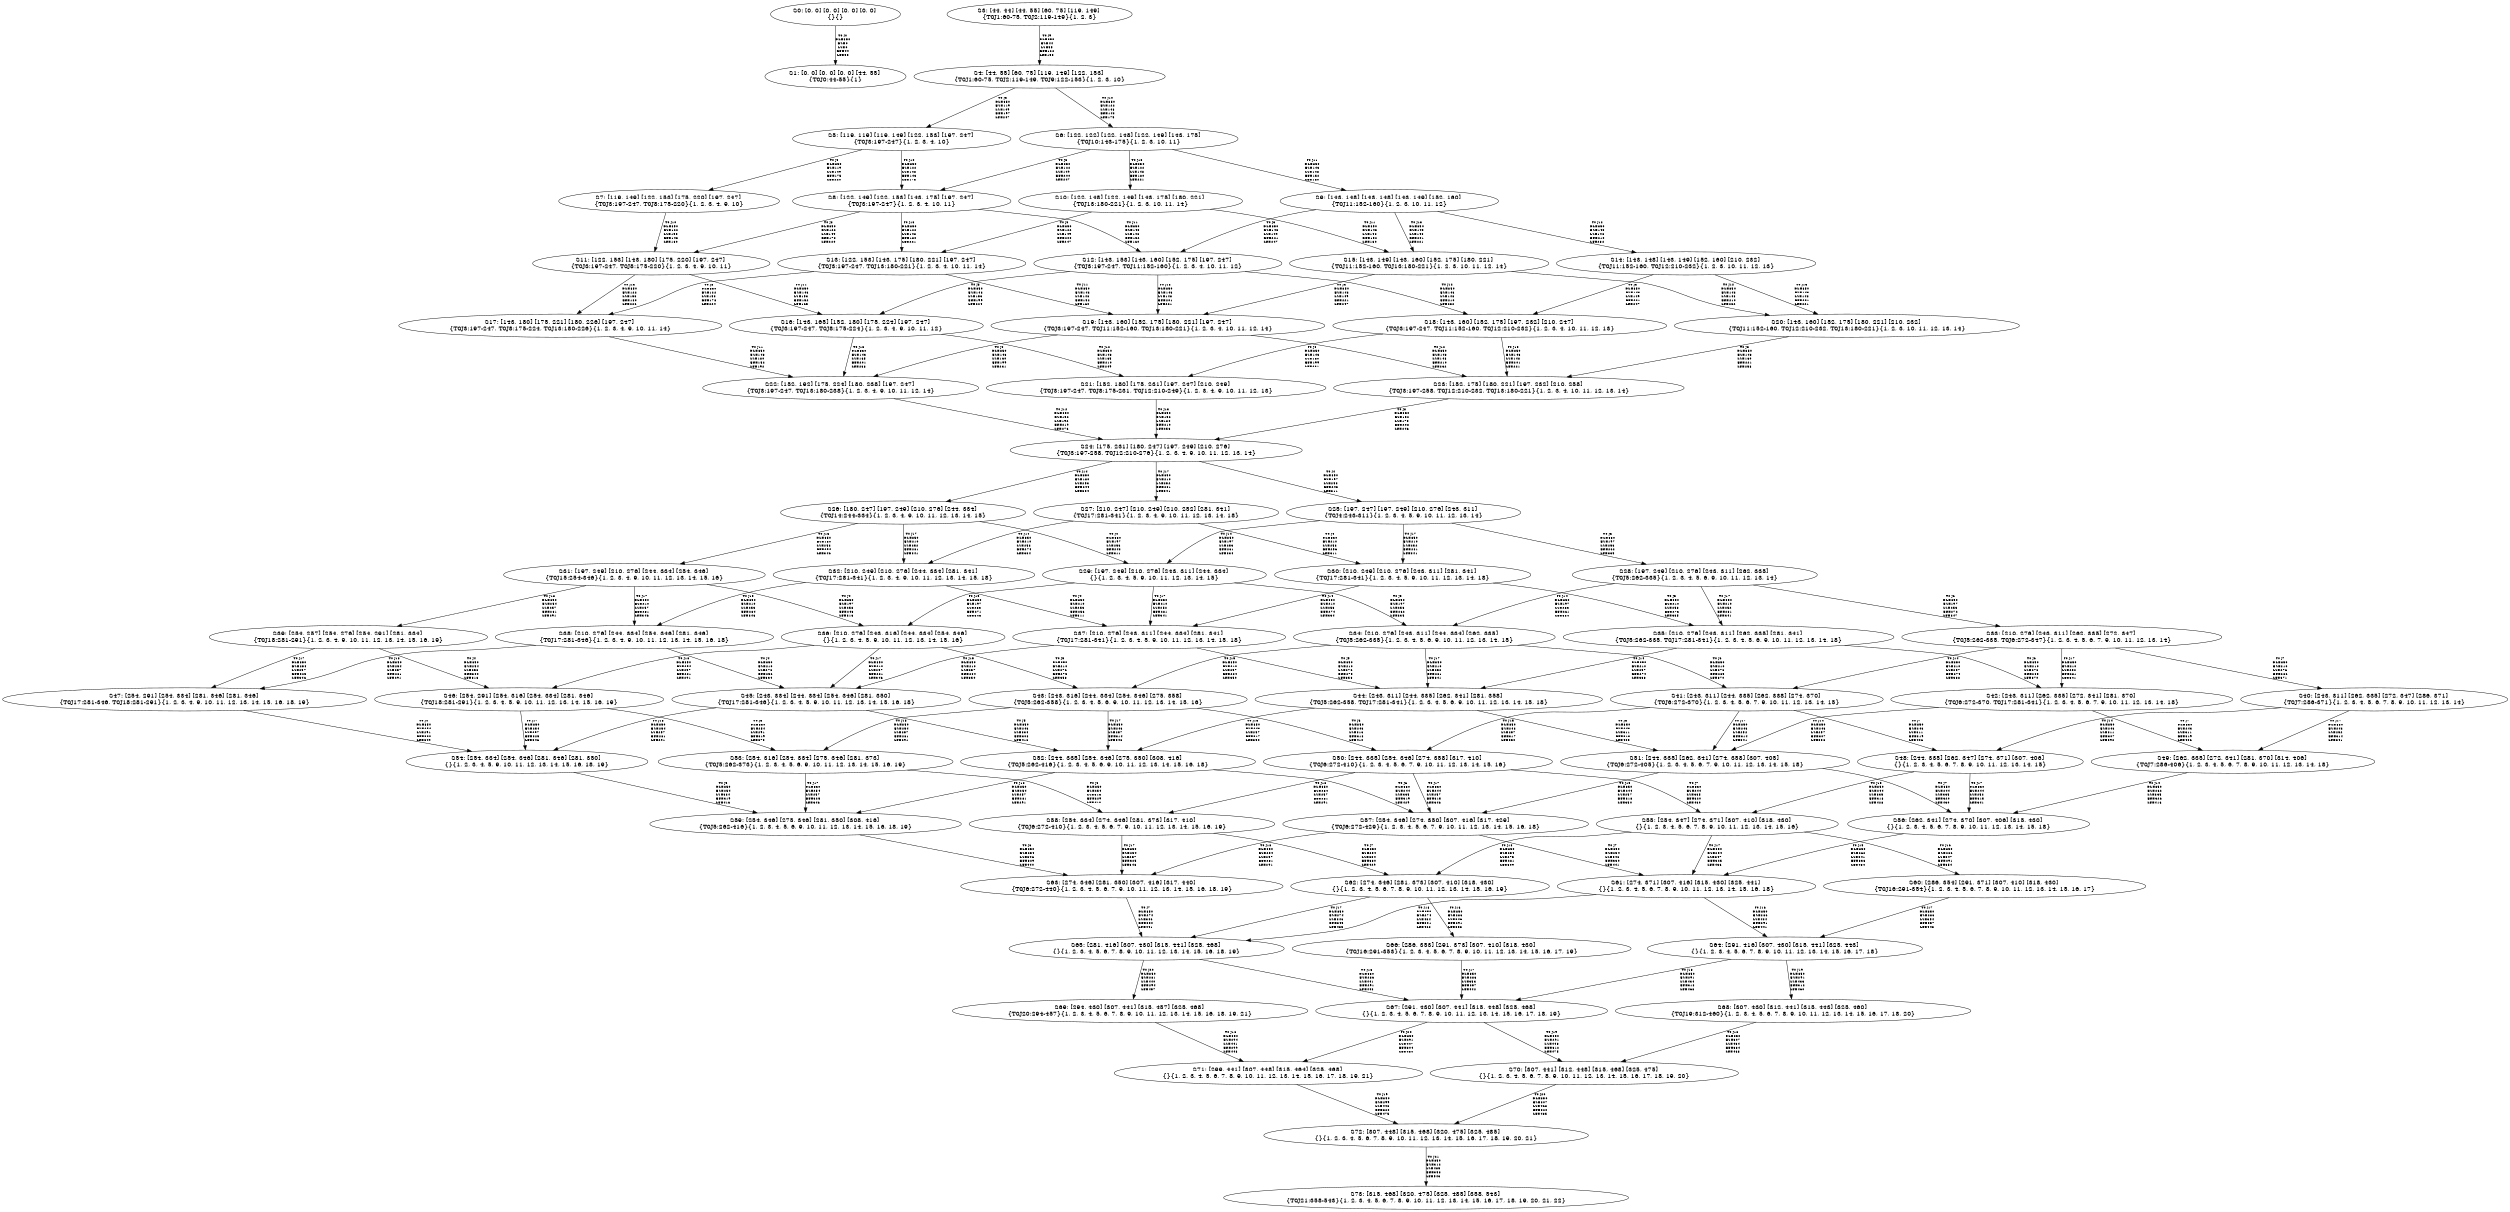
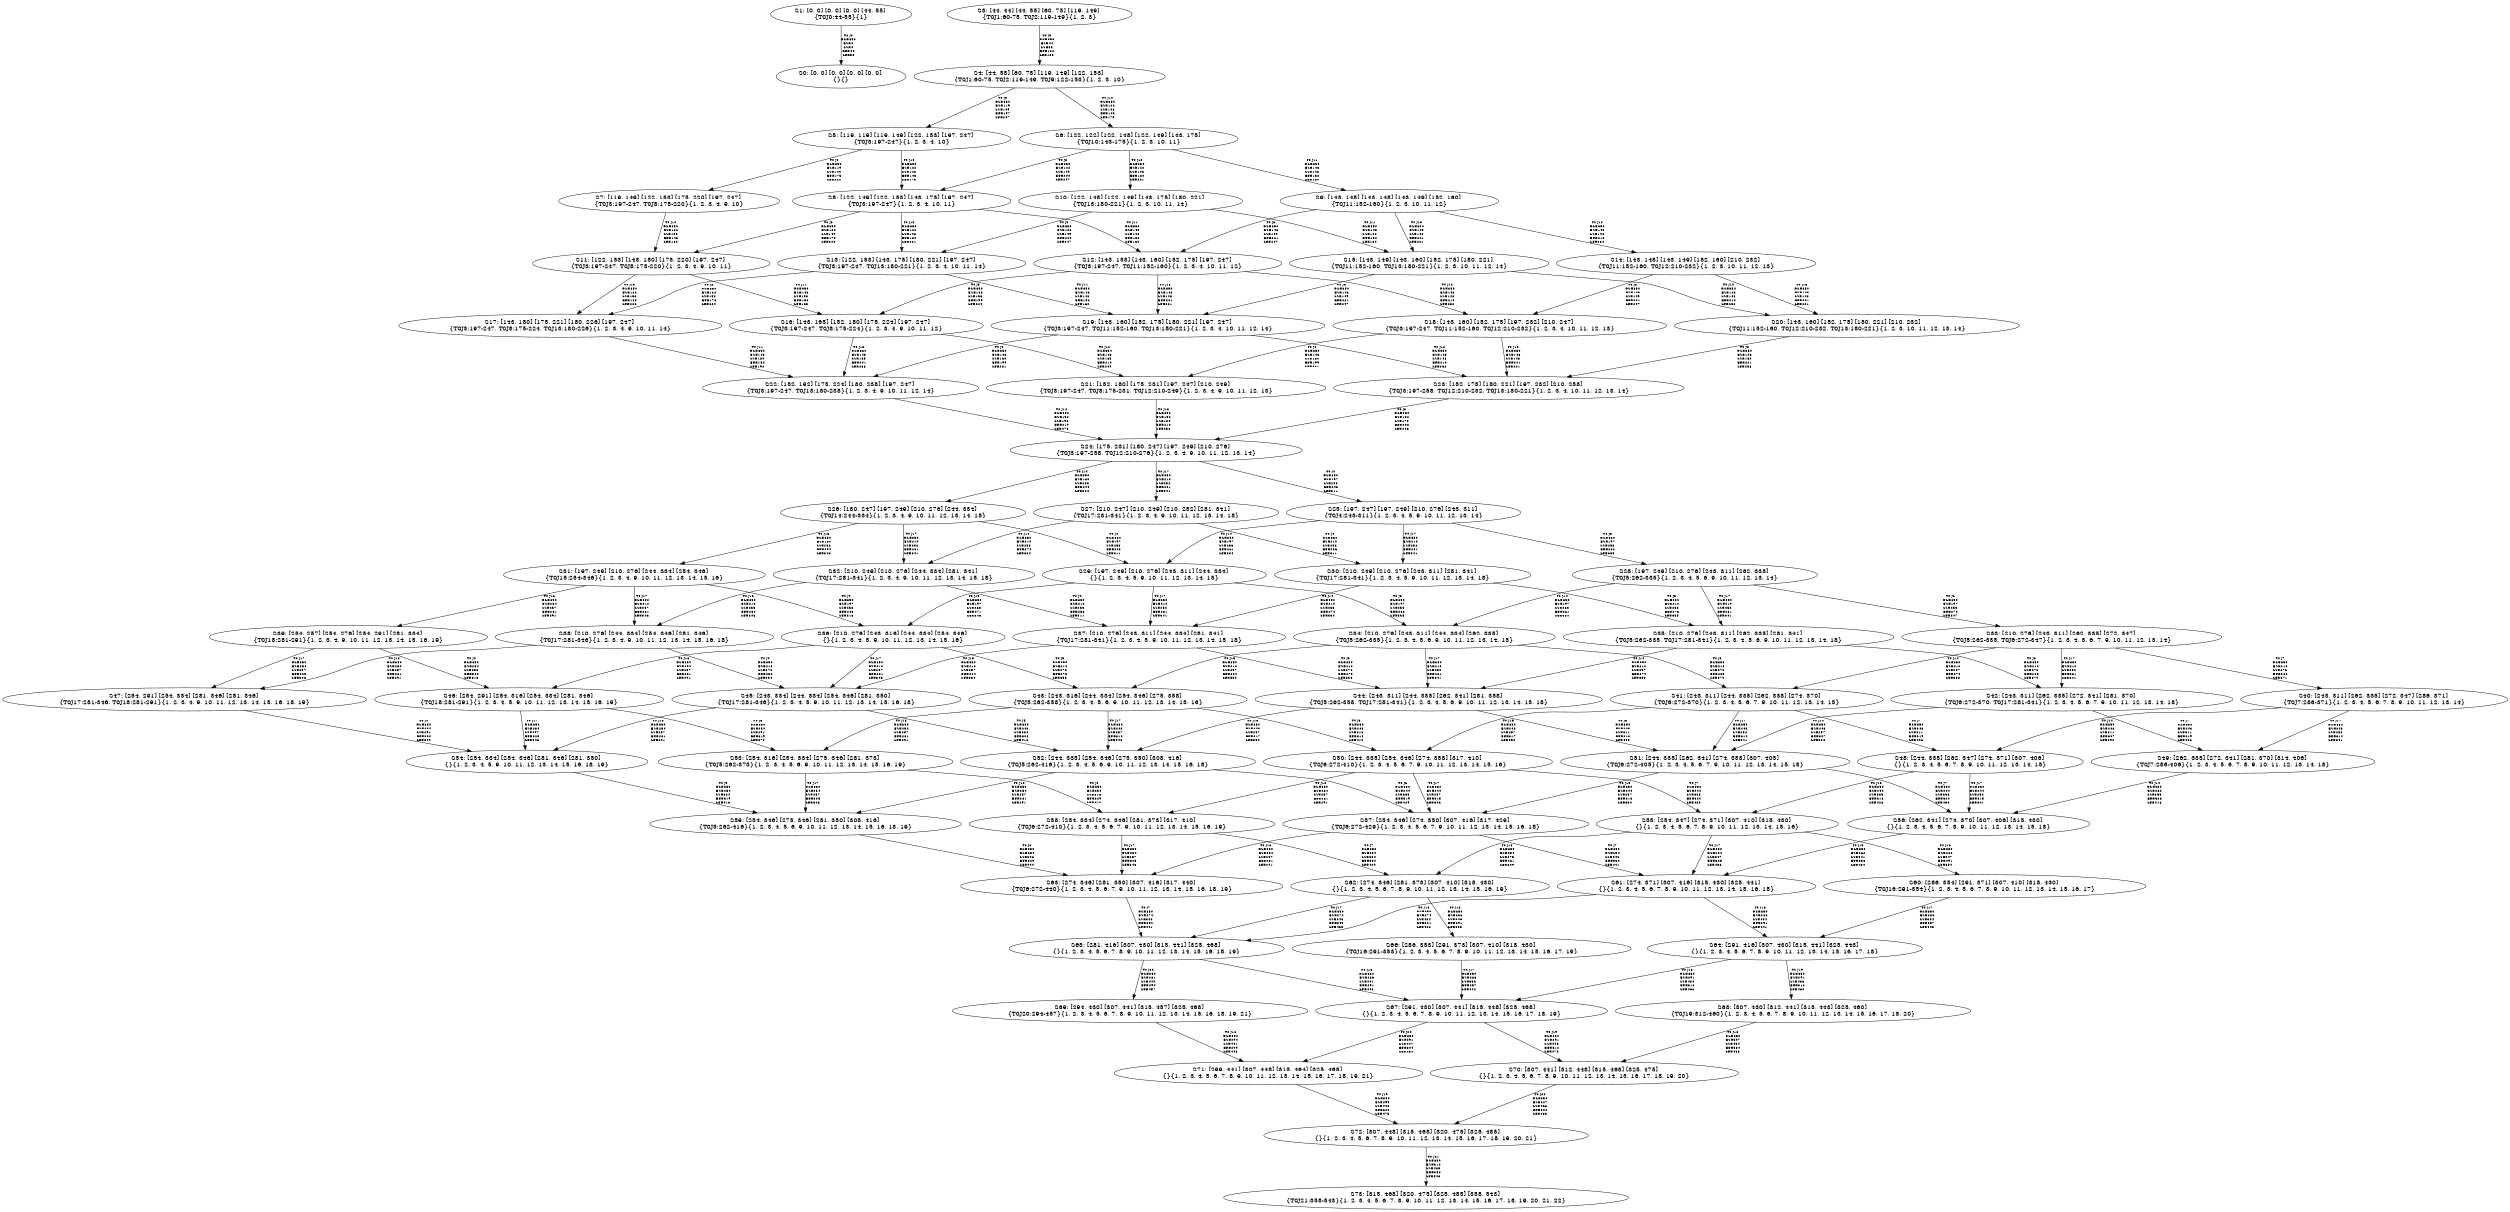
edge "S0: [0, 0] [0, 0] [0, 0] [0, 0] {}{}" -> "S1: [0, 0] [0, 0] [0, 0] [44, 55] {T0J0:44-55}{1}": reversed
